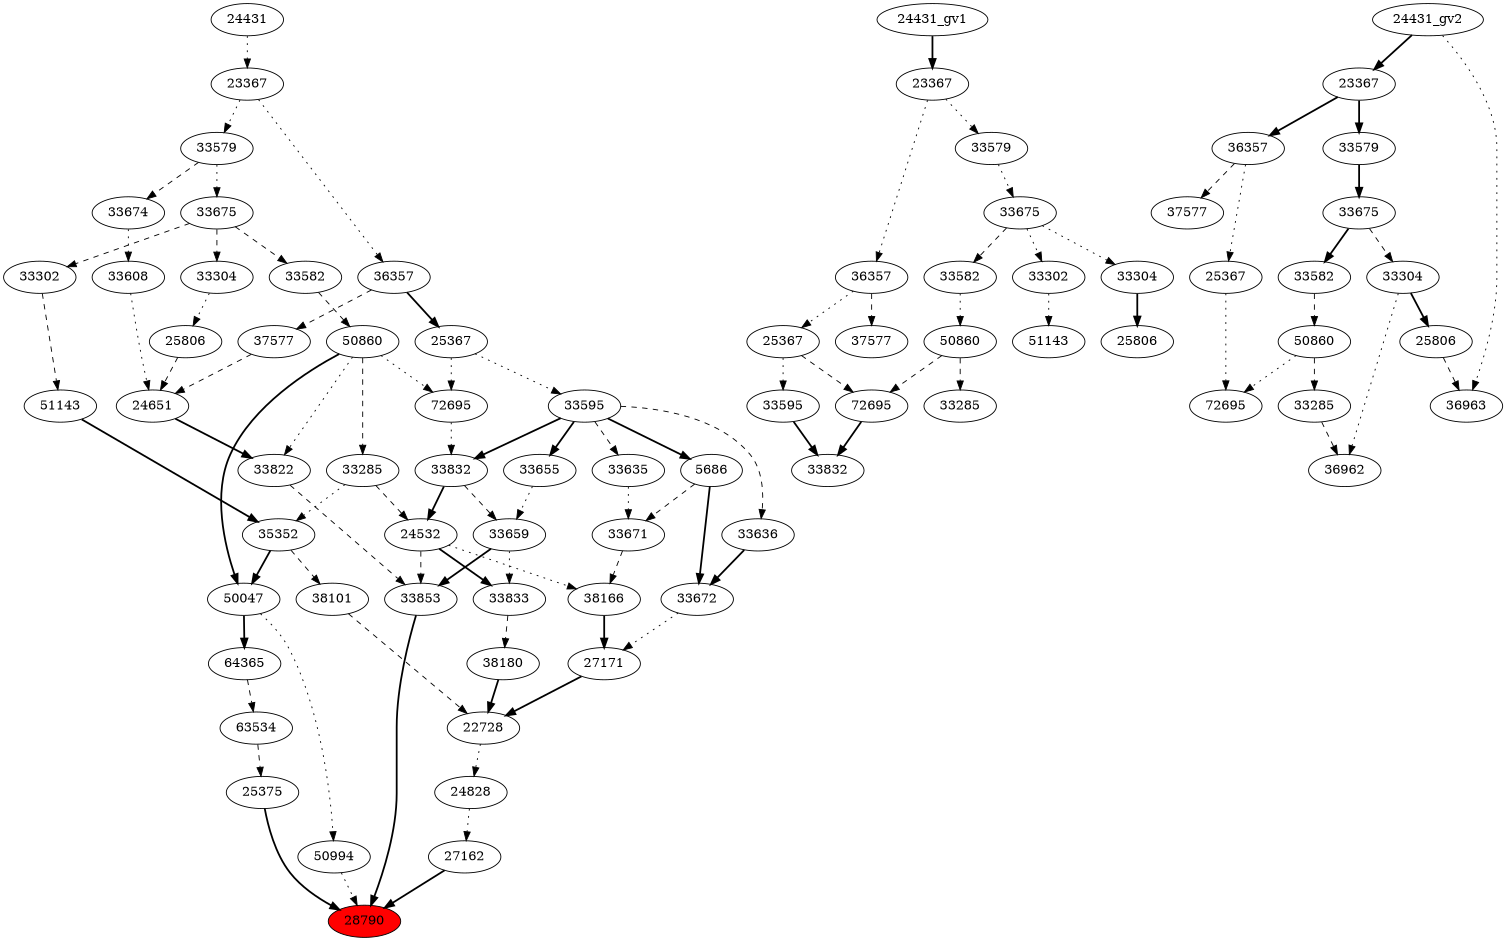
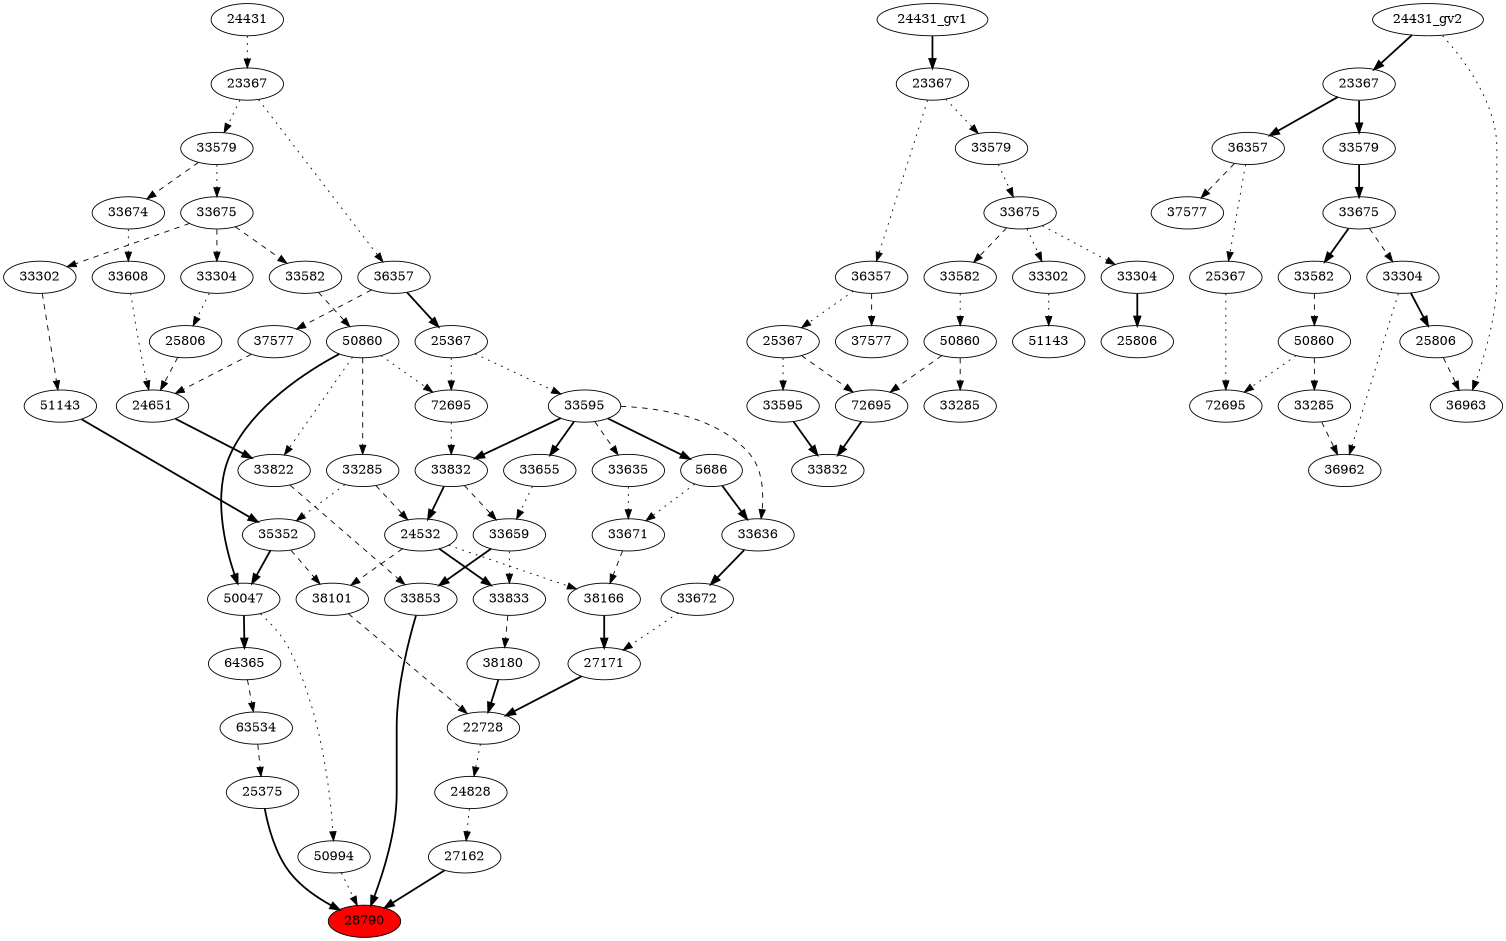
edge "5686" -> "33671": style dashed -> dotted
edge "5686" -> "33672": now "5686" -> "33636"
edge "24532" -> "33853": now "24532" -> "38101"
